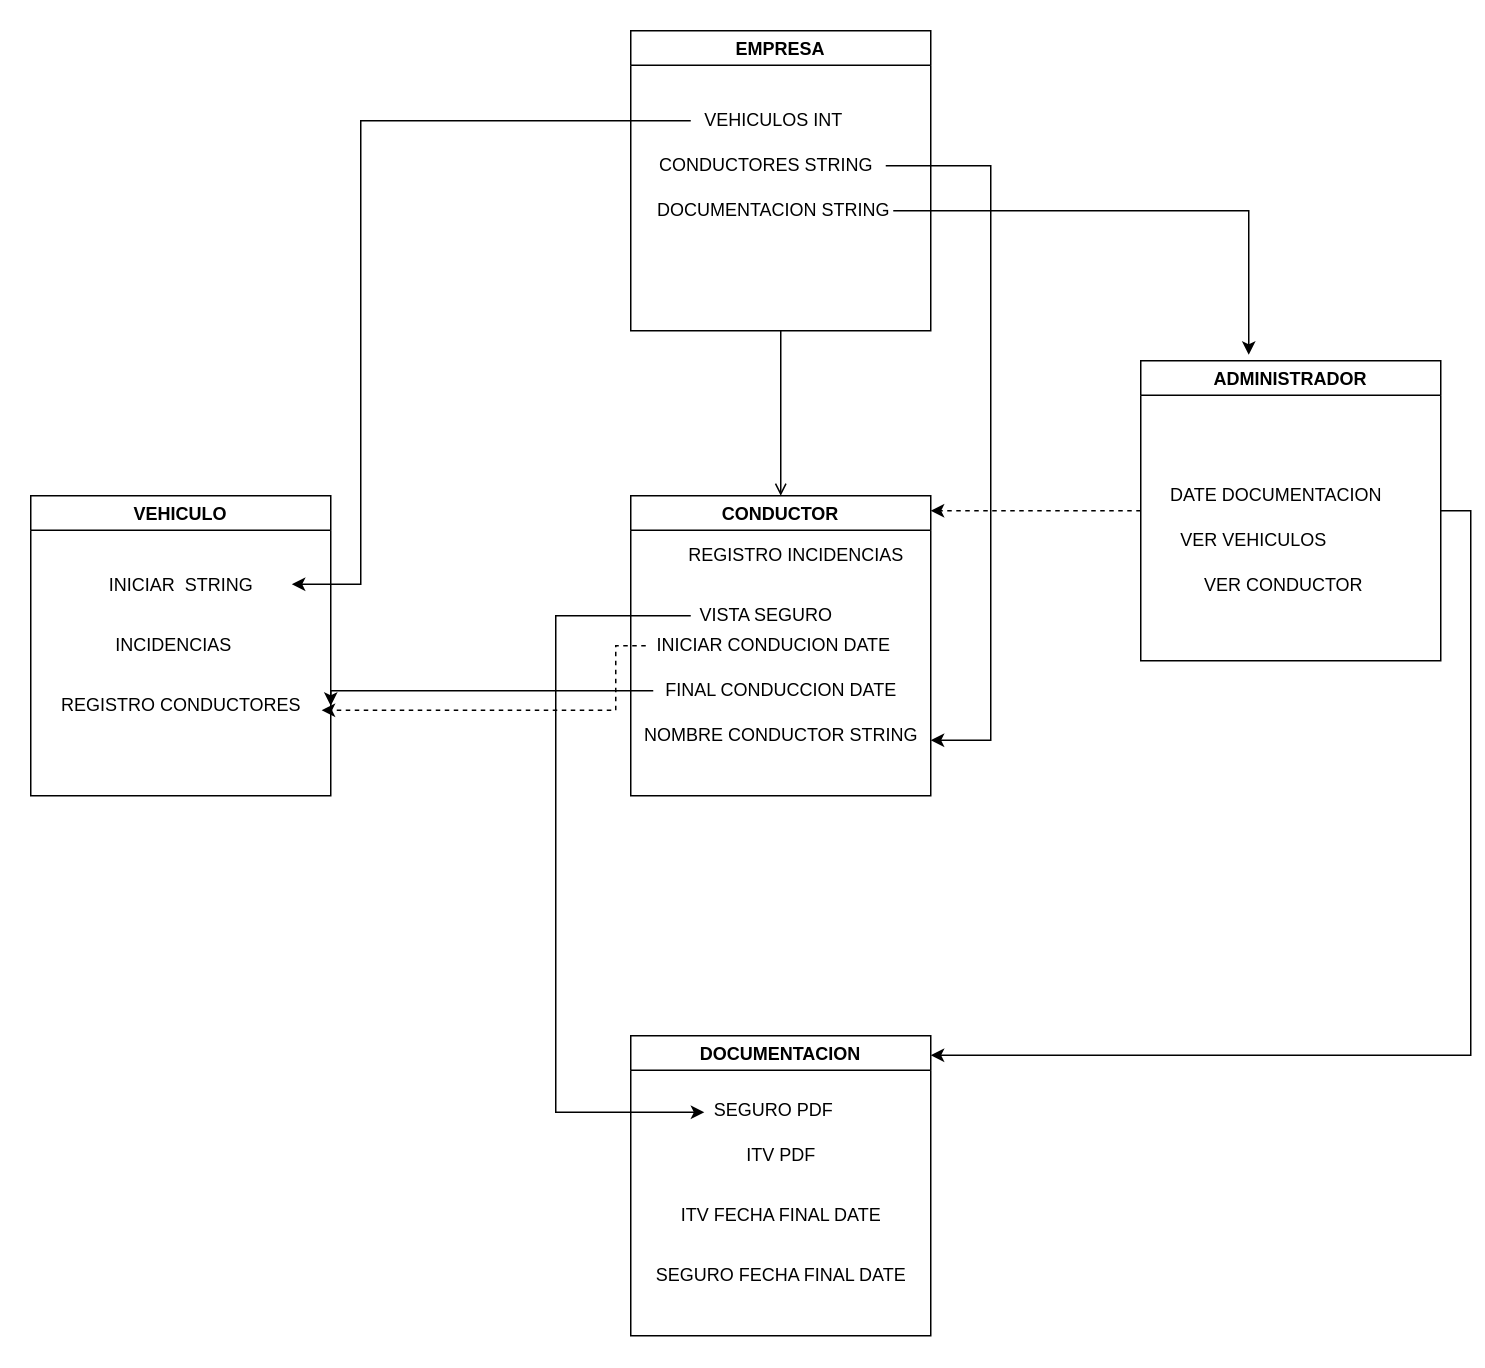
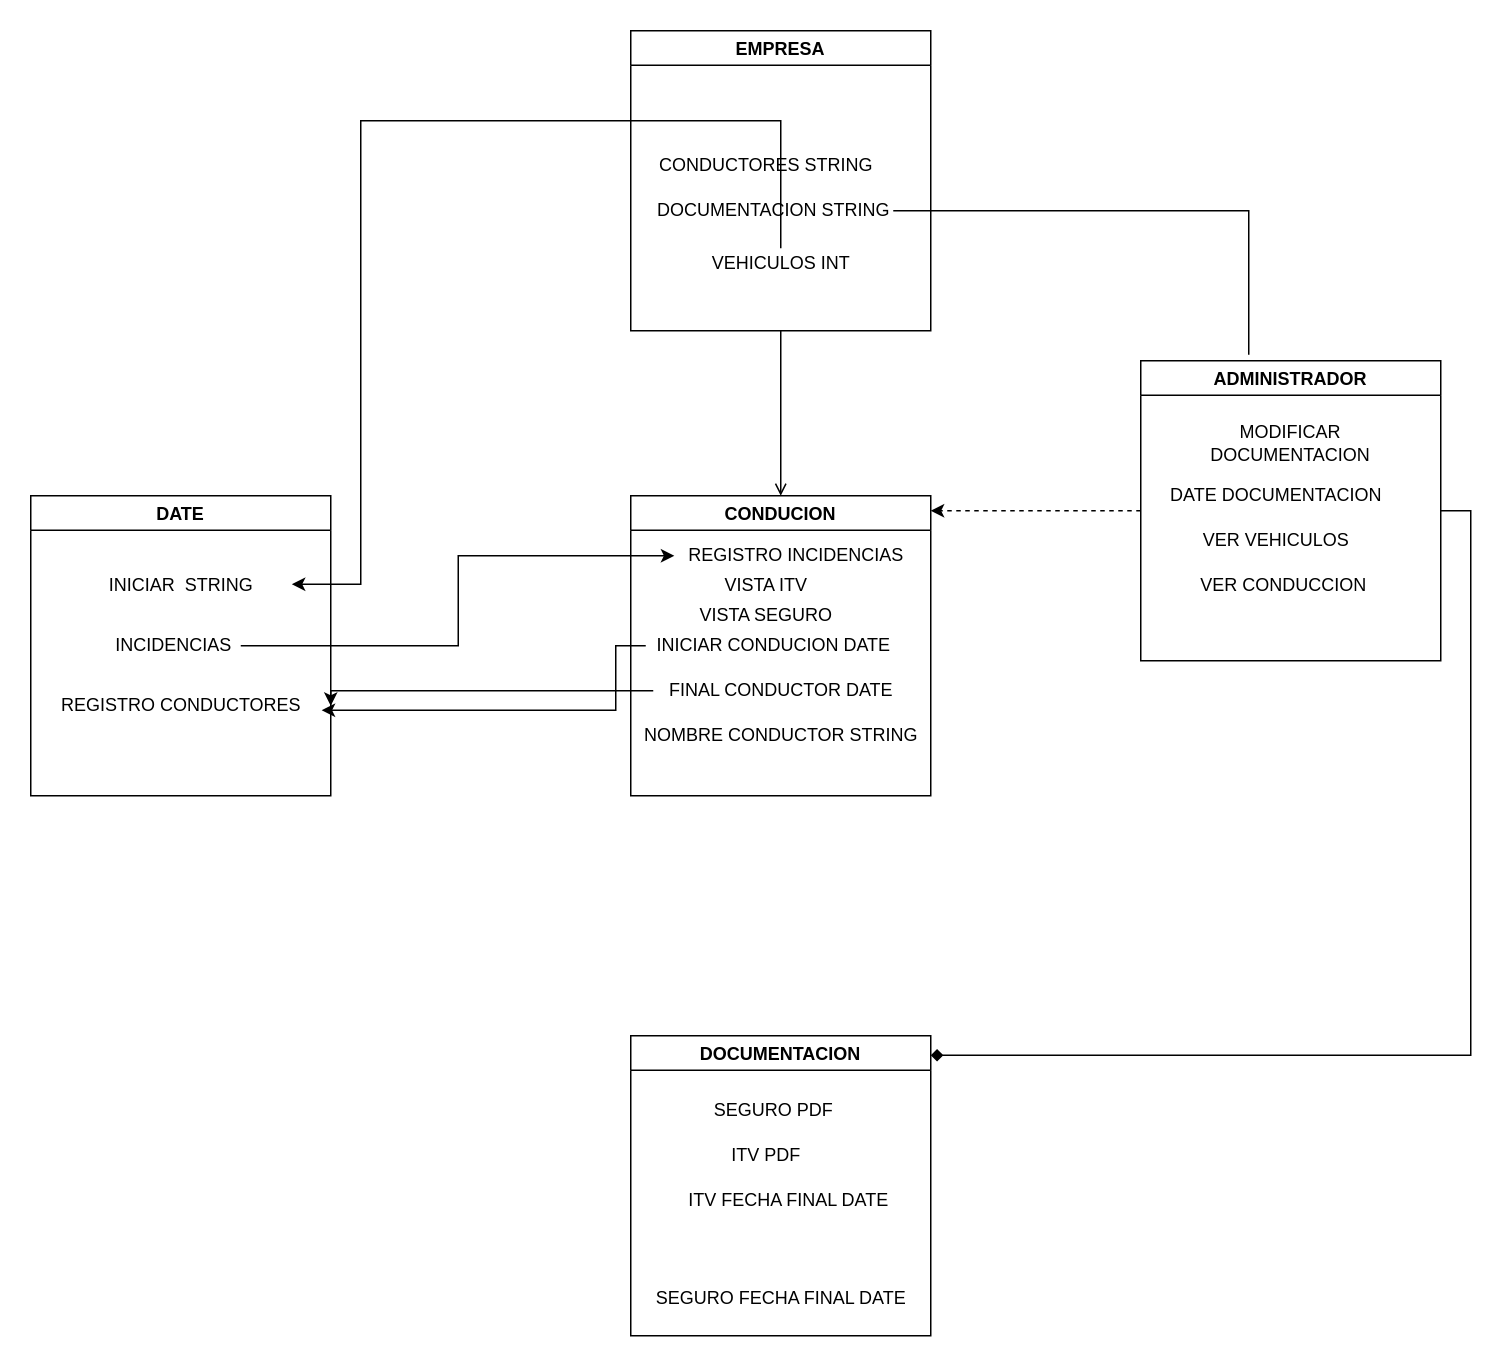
node "VEHICULOS INT": moved (773, 121) -> (781, 263)
edge "DOCUMENTACION STRING" -> "ADMINISTRADOR": arrowhead classic -> none
edge "CONDUCTORES STRING" -> "NOMBRE CONDUCTOR STRING": removed
node "MODIFICAR DOCUMENTACION": added
node "VEHICULO": label "VEHICULO" -> "DATE"
node "CONDUCTOR": label "CONDUCTOR" -> "CONDUCION"
node "VER VEHICULOS": moved (1253, 541) -> (1276, 541)
node "VISTA ITV": added
node "VER CONDUCTOR": label "VER CONDUCTOR" -> "VER CONDUCCION"
edge "INCIDENCIAS" -> "REGISTRO INCIDENCIAS": added
node "FINAL CONDUCCION DATE": label "FINAL CONDUCCION DATE" -> "FINAL CONDUCTOR DATE"
edge "INICIAR CONDUCION DATE" -> "REGISTRO CONDUCTORES": style dashed -> solid
edge "VISTA SEGURO" -> "SEGURO PDF": removed
edge "ADMINISTRADOR" -> "DOCUMENTACION": arrowhead classic -> diamond
node "ITV PDF": moved (781, 1156) -> (766, 1156)
node "ITV FECHA FINAL DATE": moved (781, 1216) -> (788, 1201)
node "SEGURO FECHA FINAL DATE": moved (781, 1276) -> (781, 1298)
